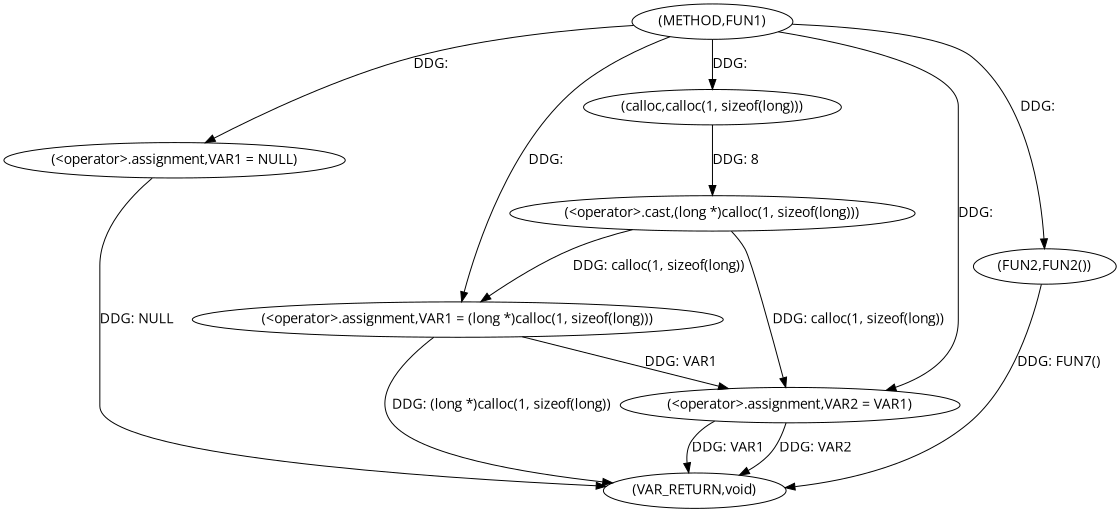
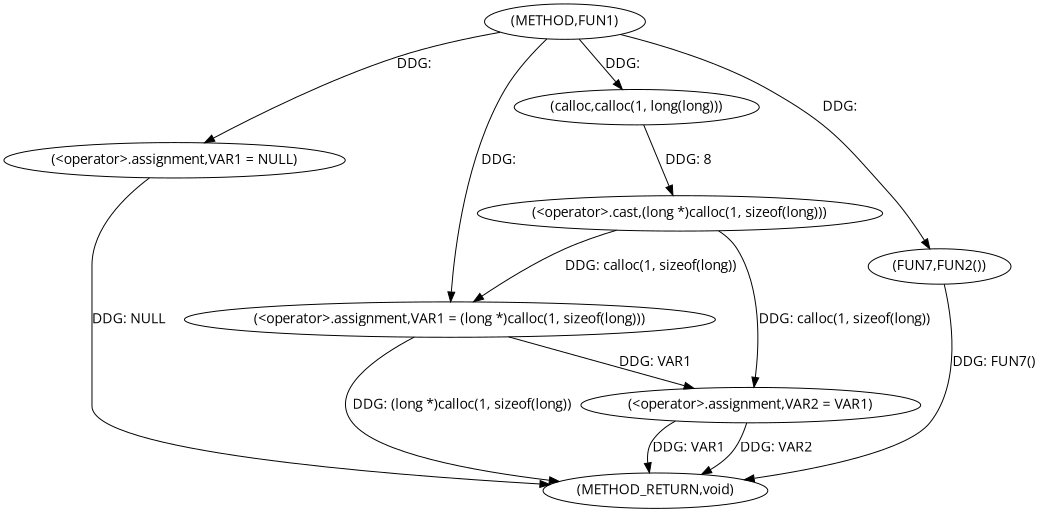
node "(calloc,calloc(1, sizeof(long)))": label "(calloc,calloc(1, sizeof(long)))" -> "(calloc,calloc(1, long(long)))"
edge "(METHOD,FUN1)" -> "(<operator>.assignment,VAR2 = VAR1)": removed, label "DDG:"
node "(FUN2,FUN2())": label "(FUN2,FUN2())" -> "(FUN7,FUN2())"
node "(VAR_RETURN,void)": label "(VAR_RETURN,void)" -> "(METHOD_RETURN,void)"
